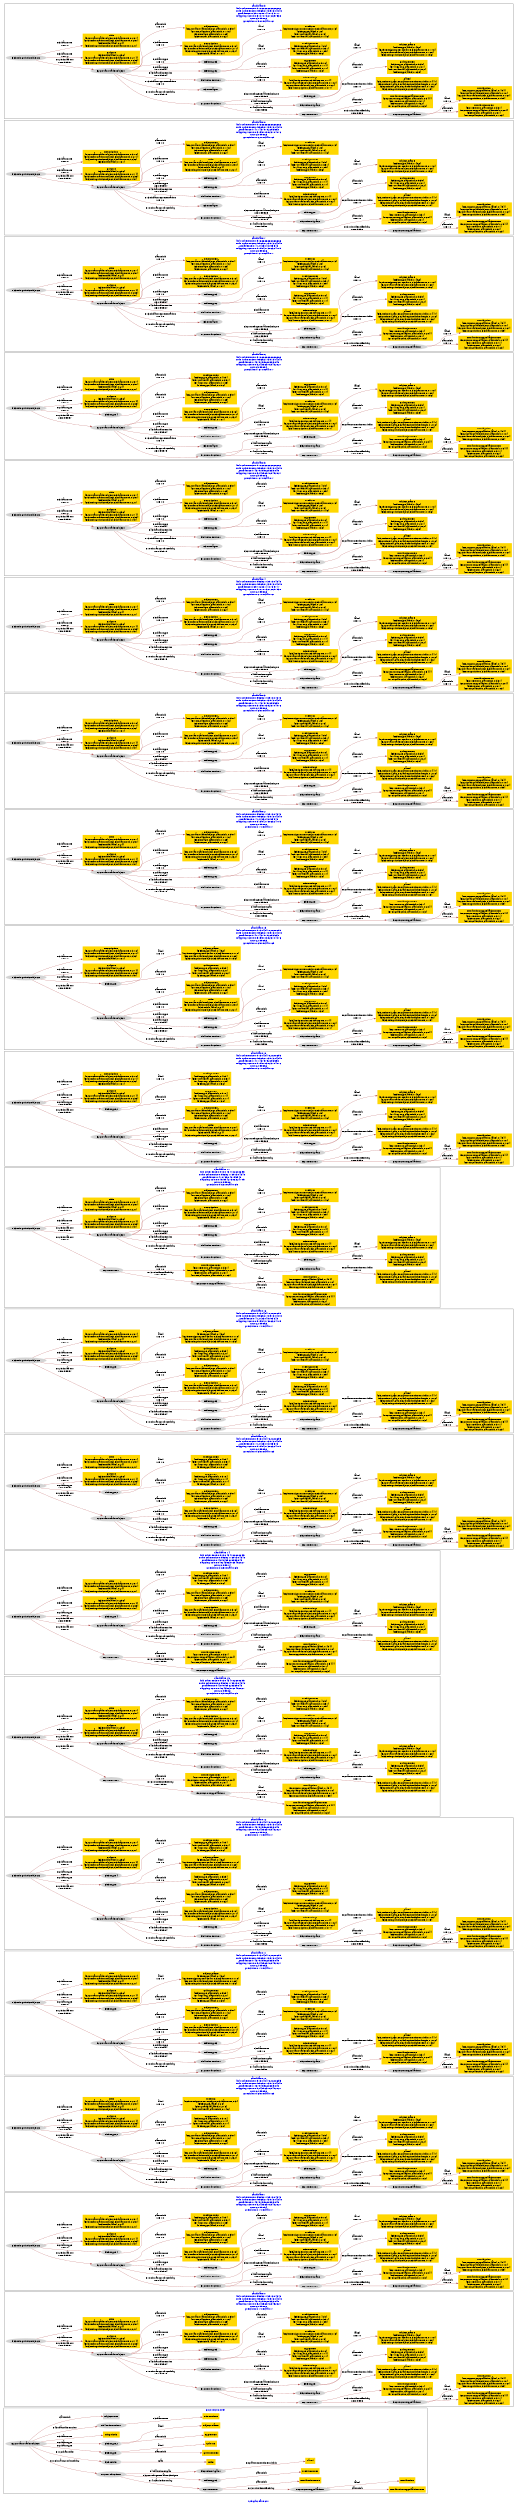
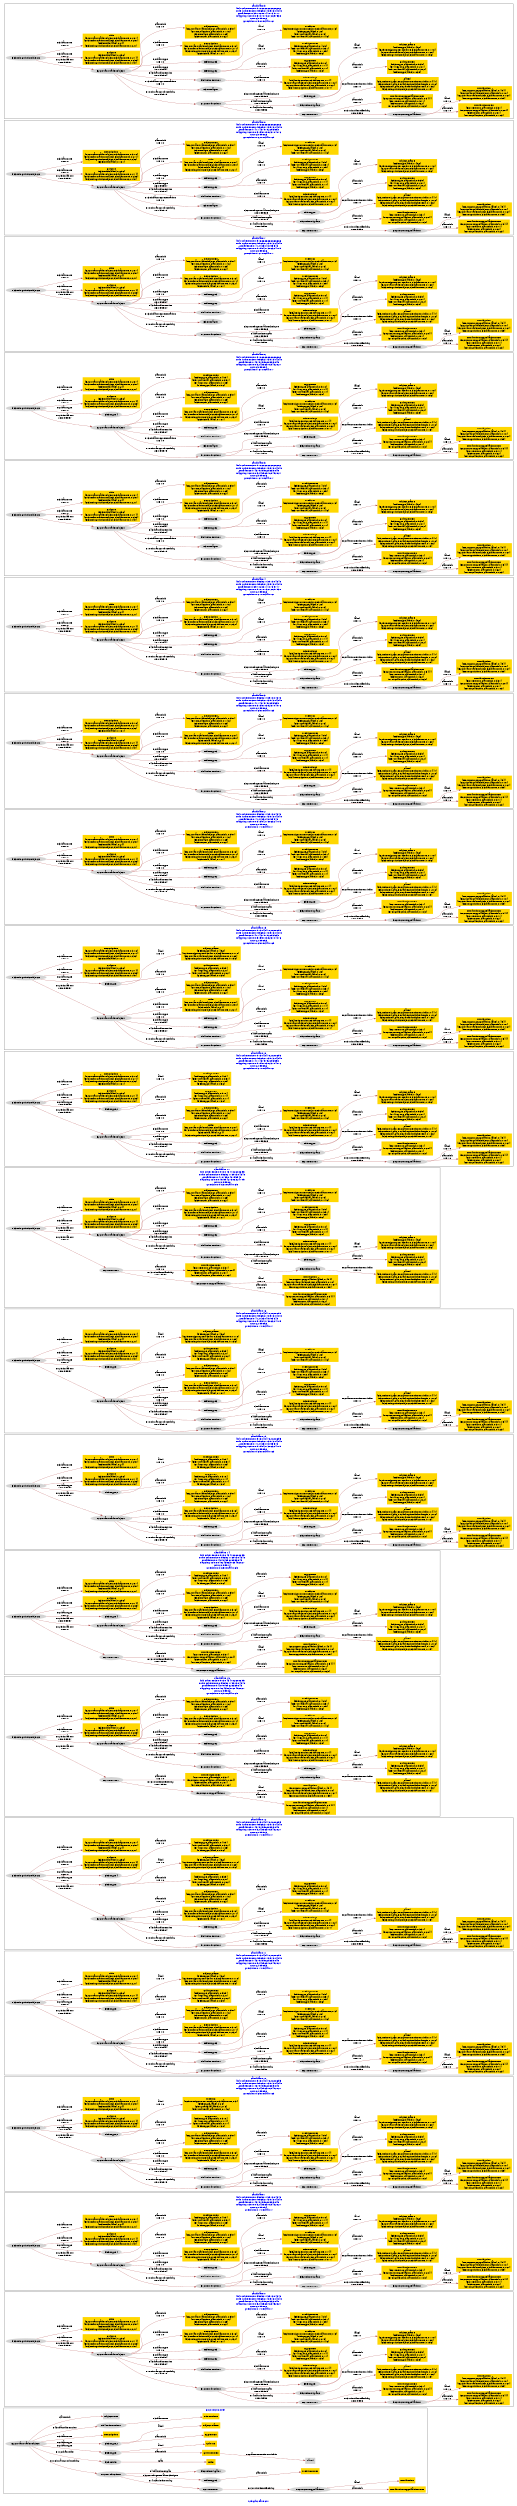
node "Linguistic": label "Linguistic" -> "Description"
node "Dated": fillcolor gold -> lightgray
edge "E52_Time-Span1" -> "Dated": now "Culture_URI" -> "Dated"
node "Attribution_URI": removed
